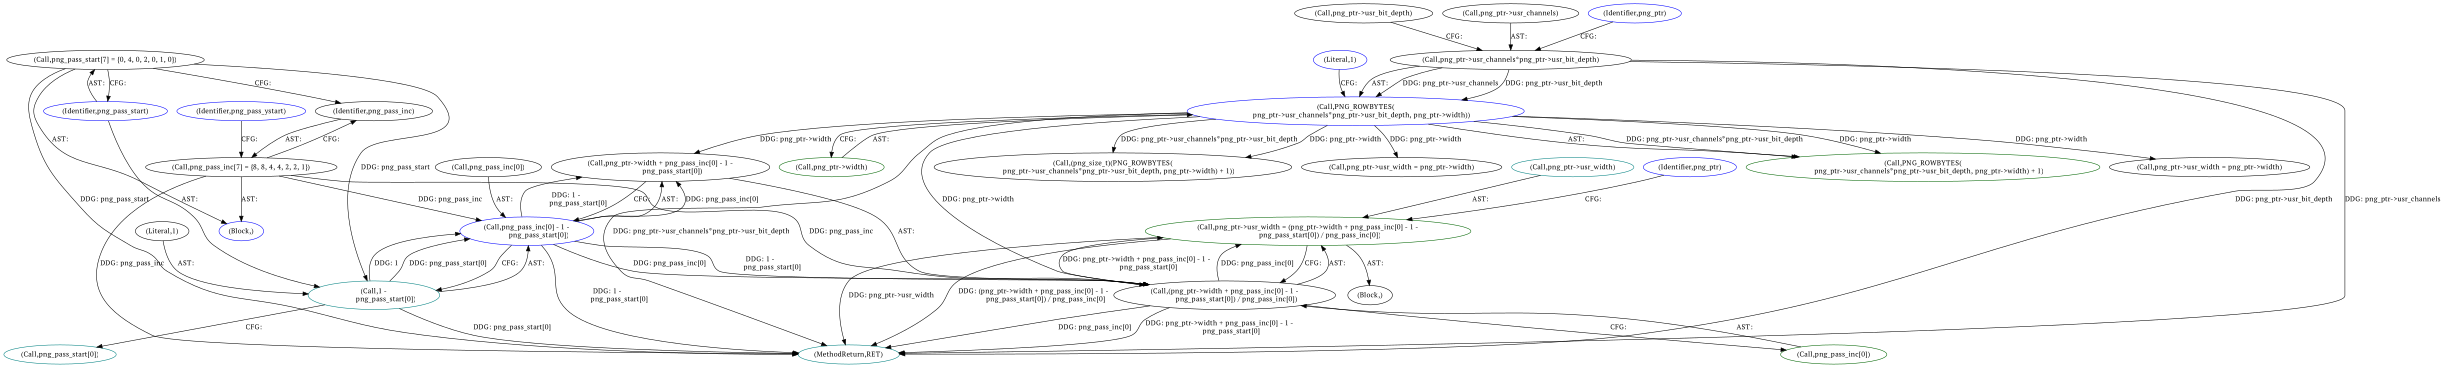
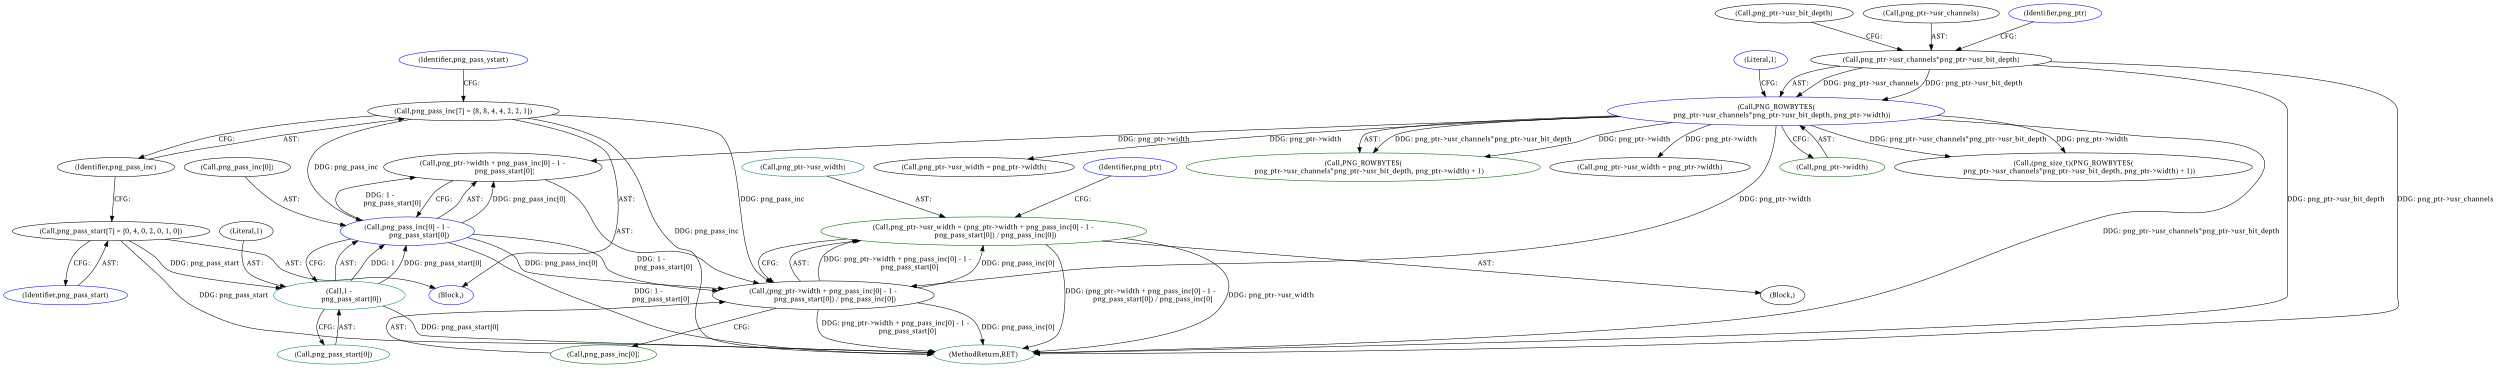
edge "(Call,png_pass_start[7] = {0, 4, 0, 2, 0, 1, 0})" -> "(Identifier,png_pass_inc)": reversed
edge "(Identifier,png_pass_start)" -> "(Call,1 - png_pass_start[0])": now "(Call,png_pass_start[0])" -> "(Call,1 - png_pass_start[0])"
